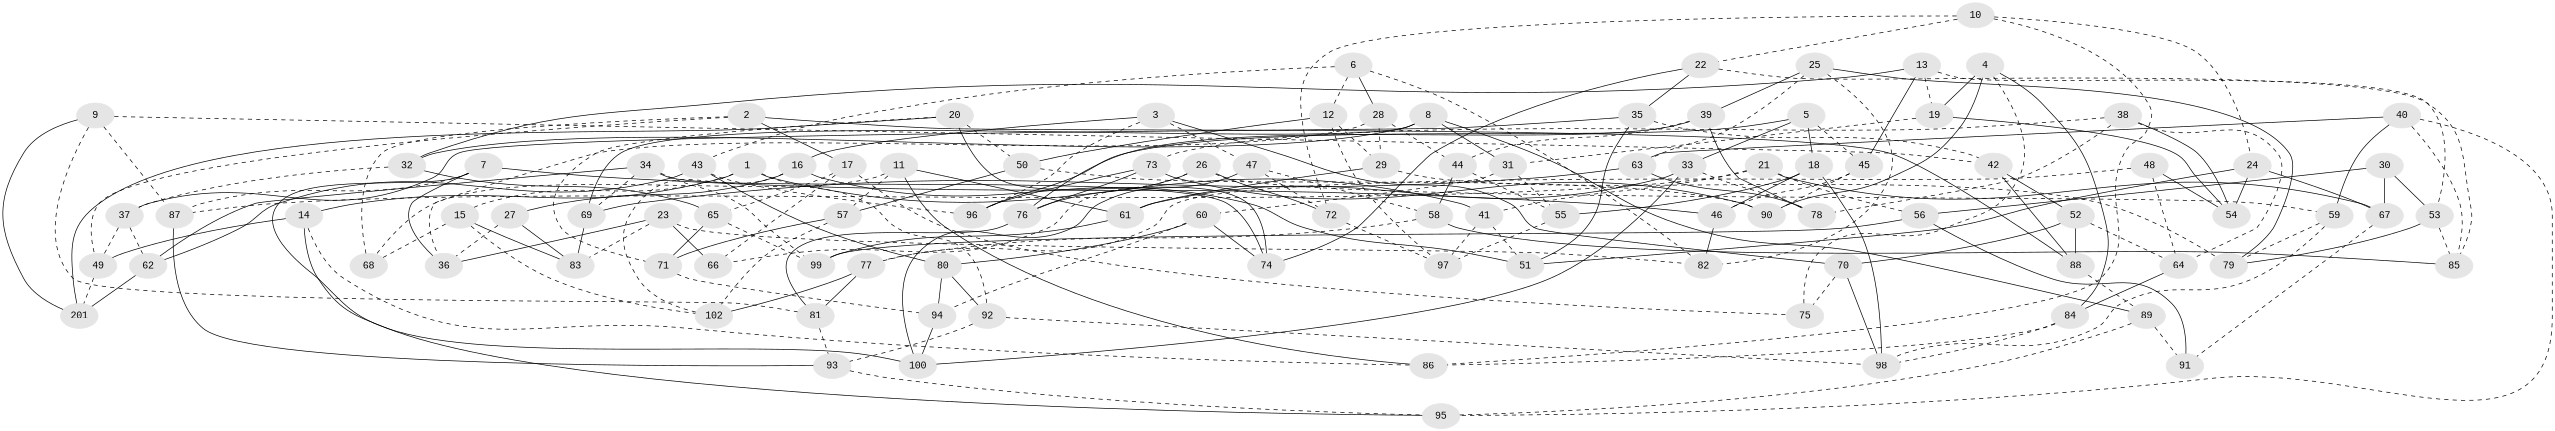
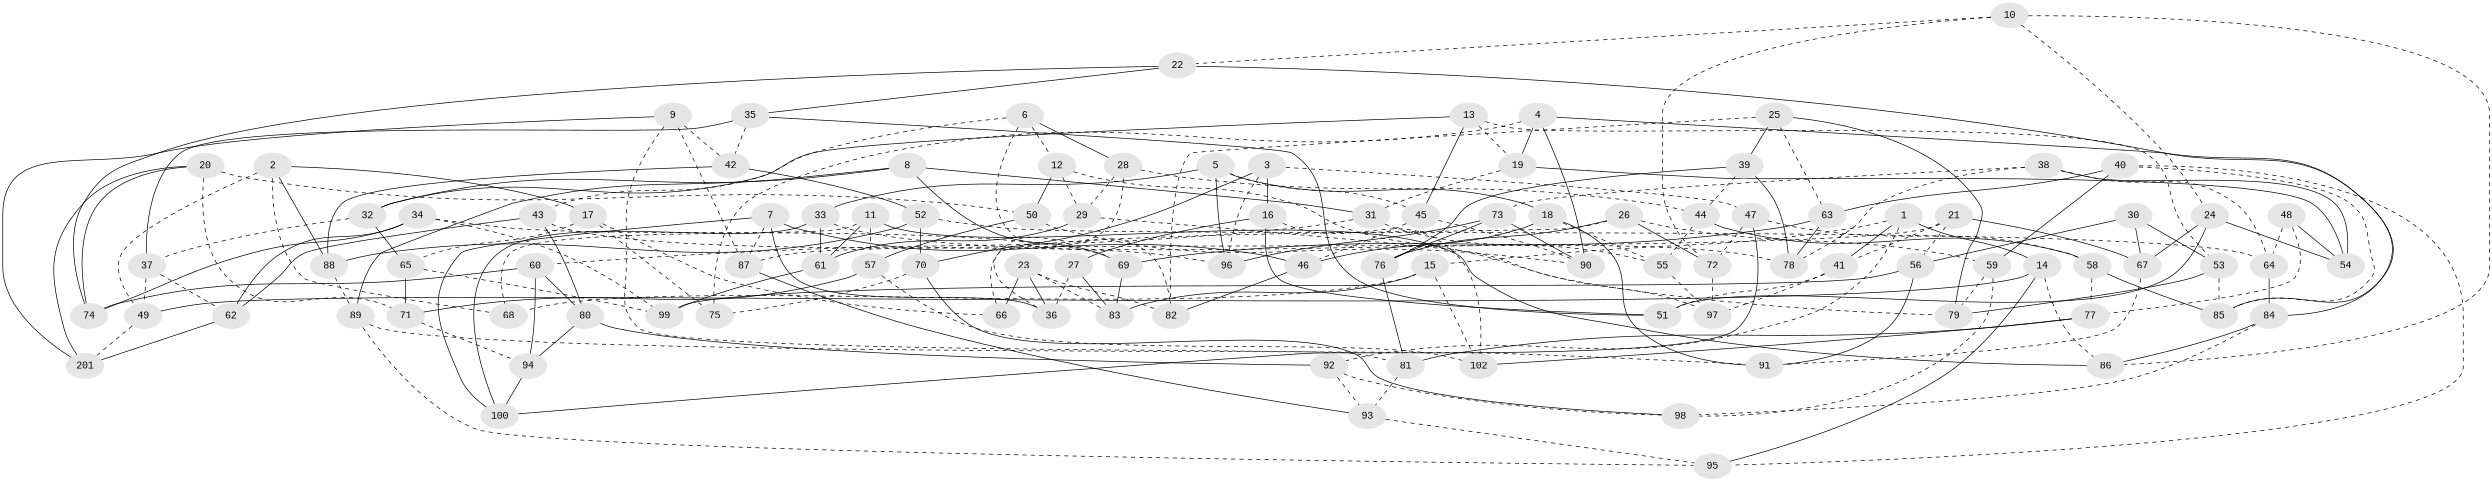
edge "22" -- "85": style dashed -> solid
edge "18" -- "55": style solid -> dashed
edge "60" -- "94": style dashed -> solid
edge "18" -- "98": now "18" -- "91"
edge "84" -- "86": style dashed -> solid
